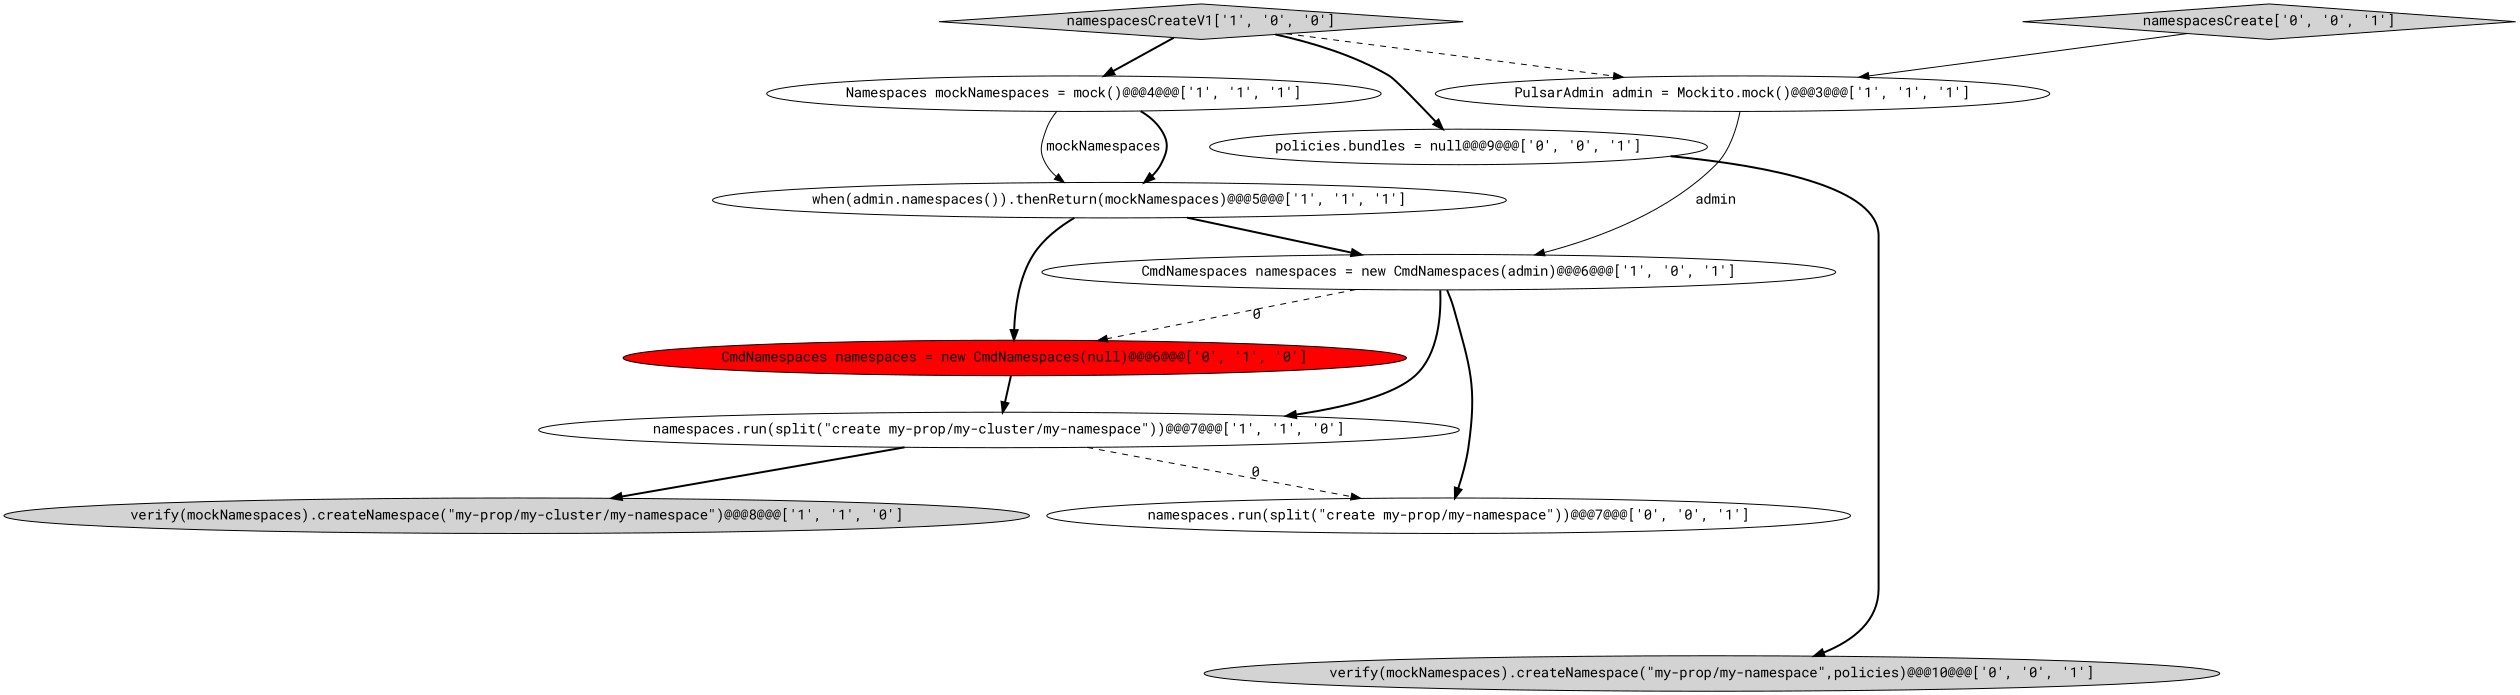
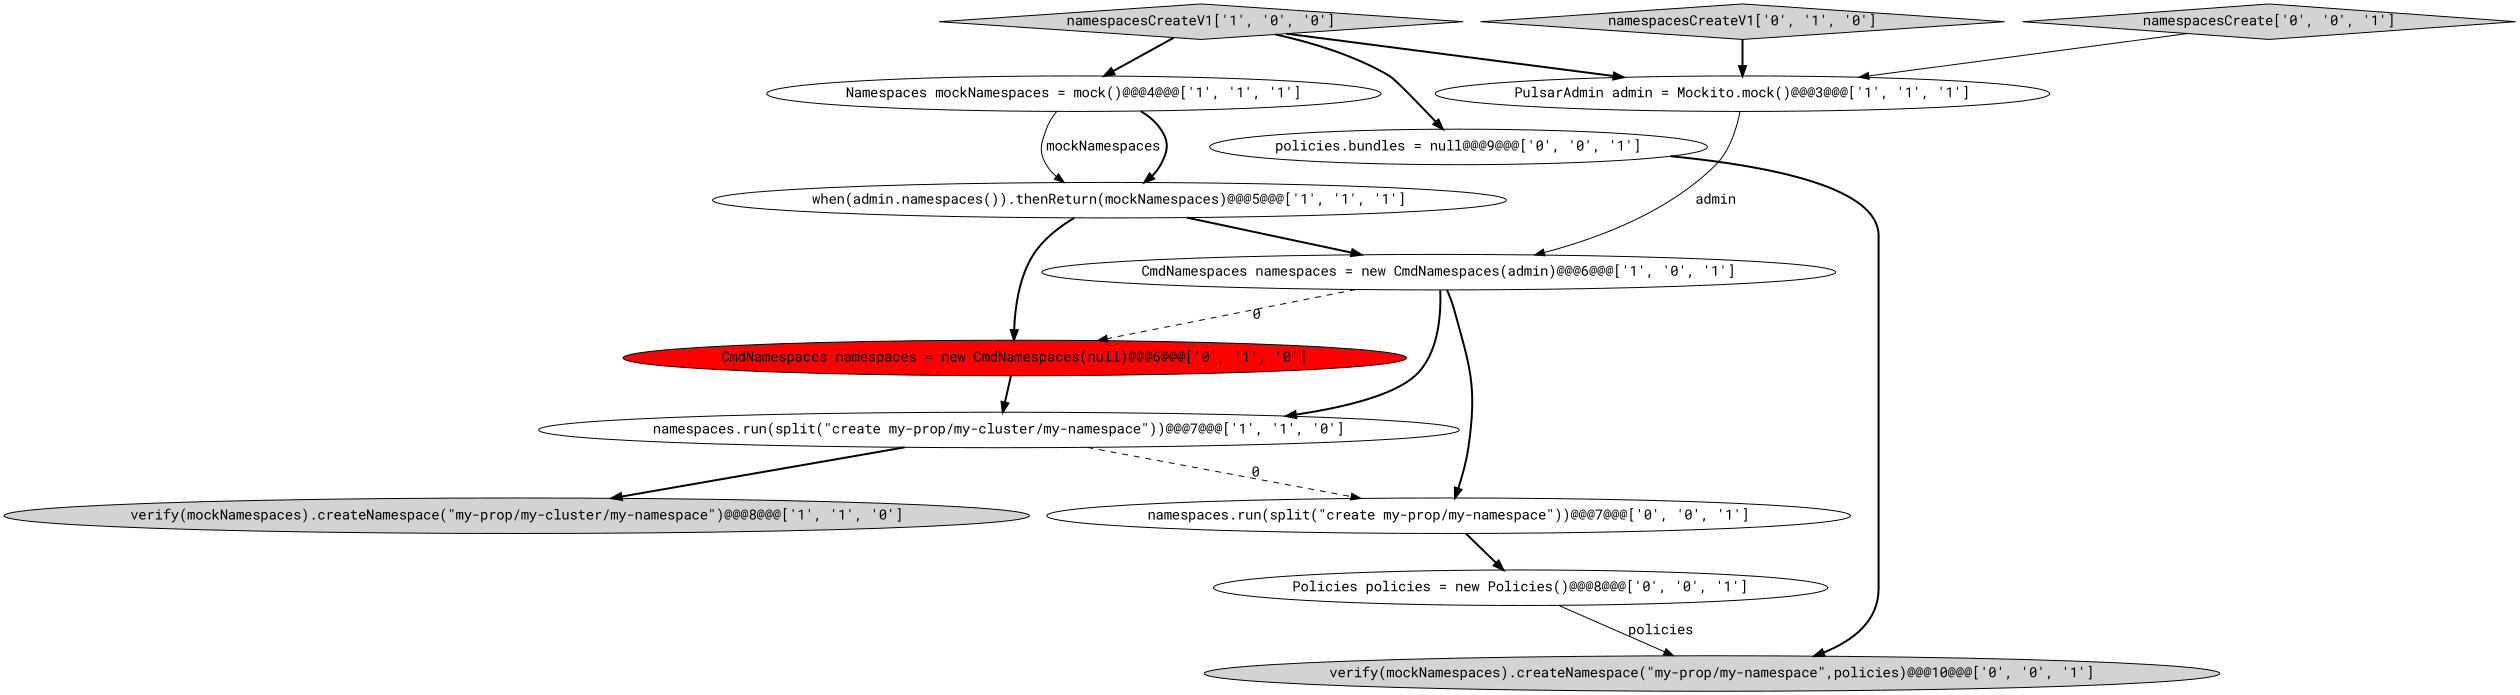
node "namespacesCreateV1['0', '1', '0']": added
edge "namespacesCreateV1['1', '0', '0']" -> "PulsarAdmin admin = Mockito.mock()@@@3@@@['1', '1', '1']": style dashed -> bold
node "Policies policies = new Policies()@@@8@@@['0', '0', '1']": added
